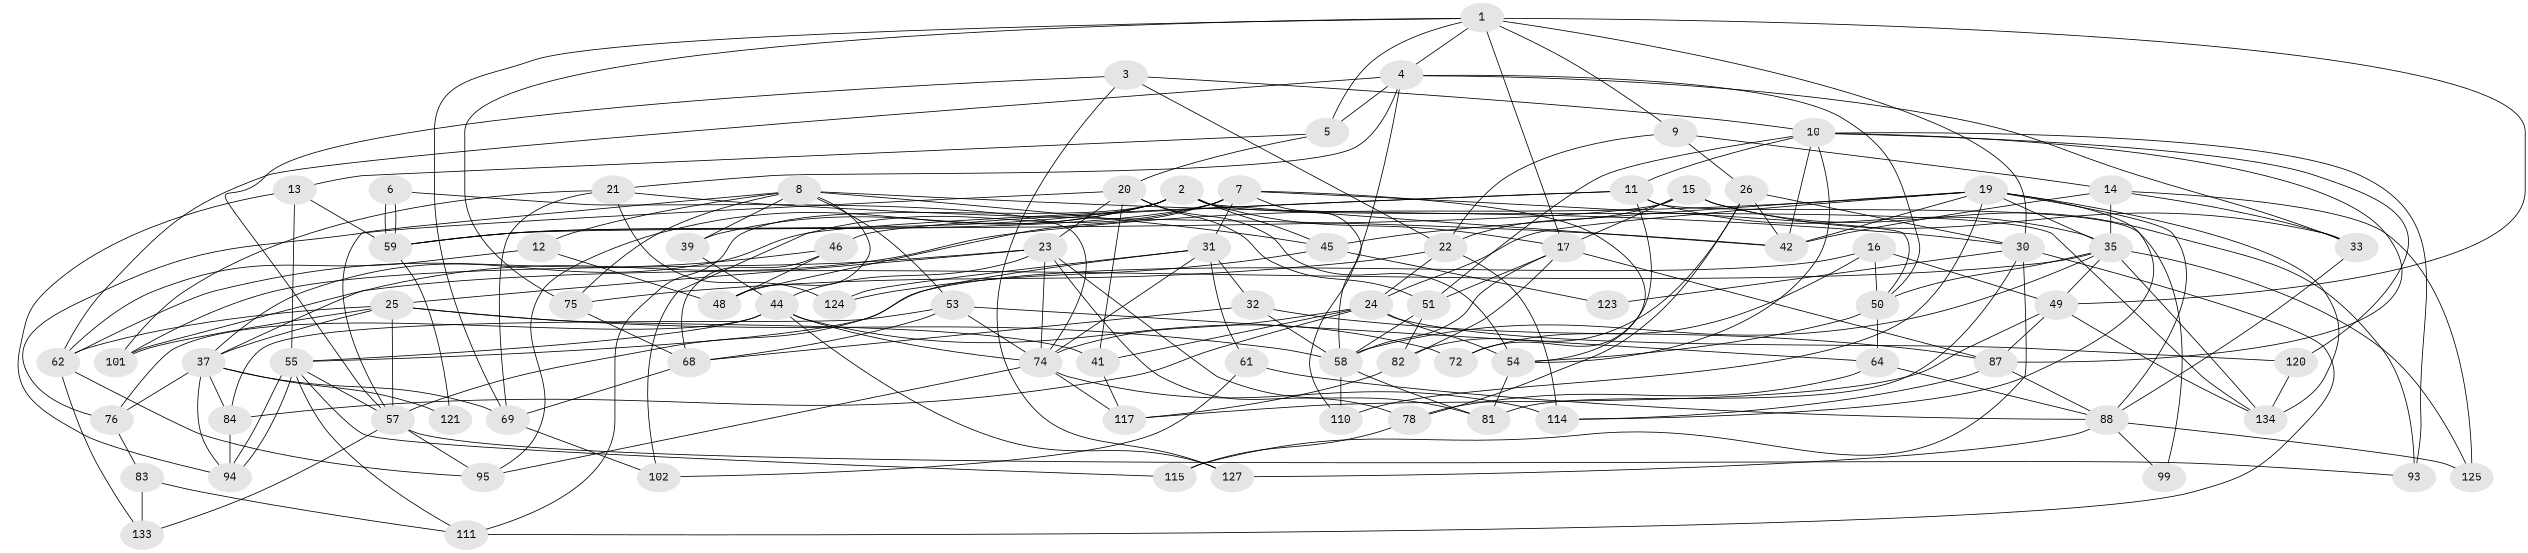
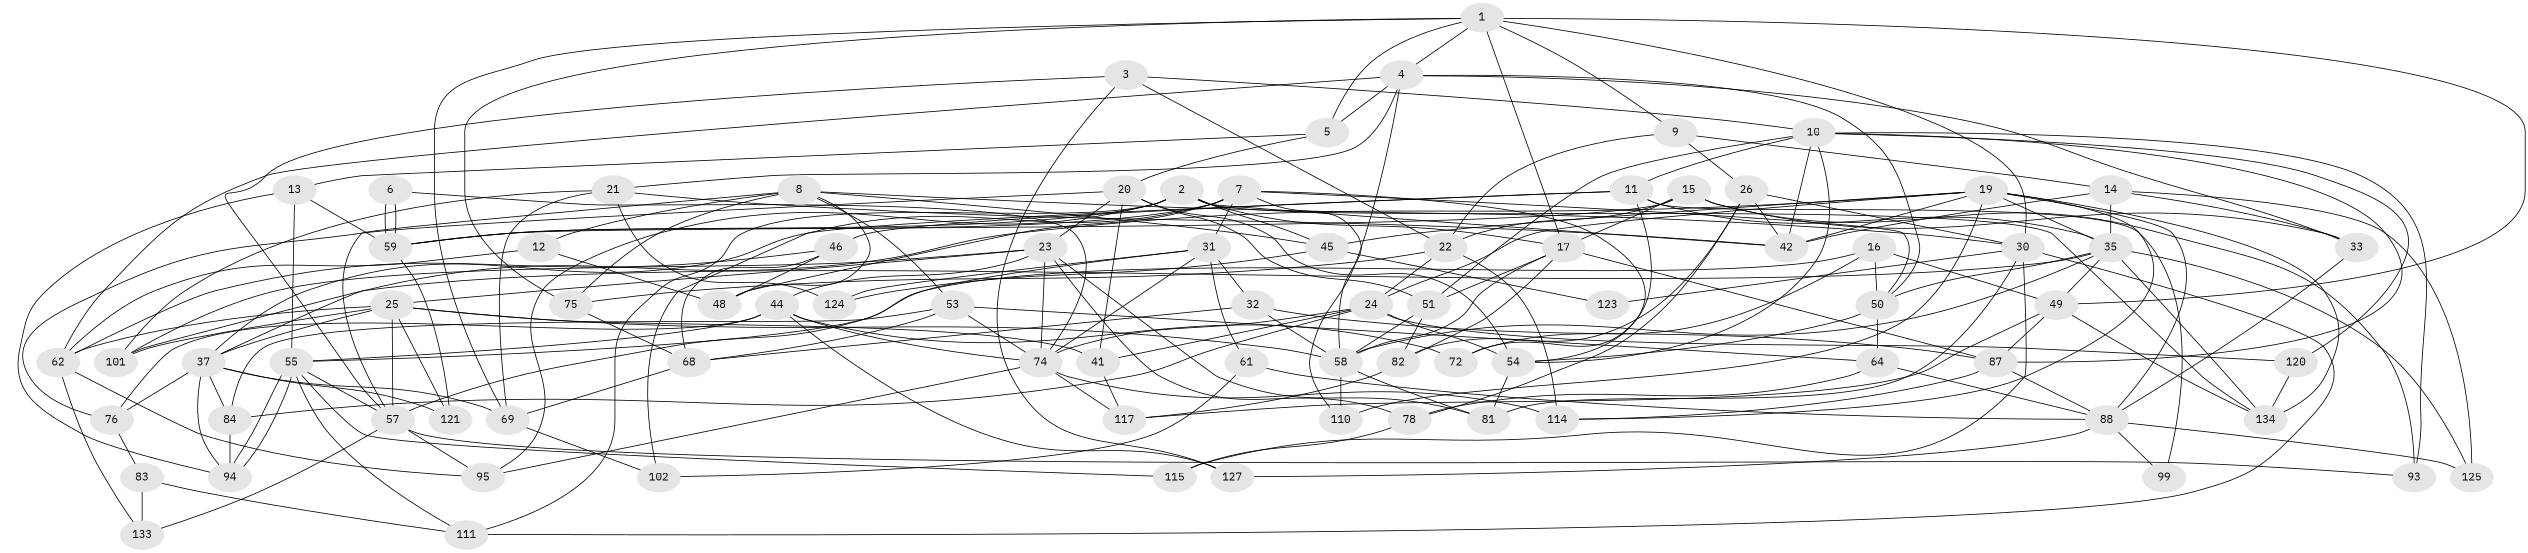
node "39": removed
edge "25" -- "121": added
